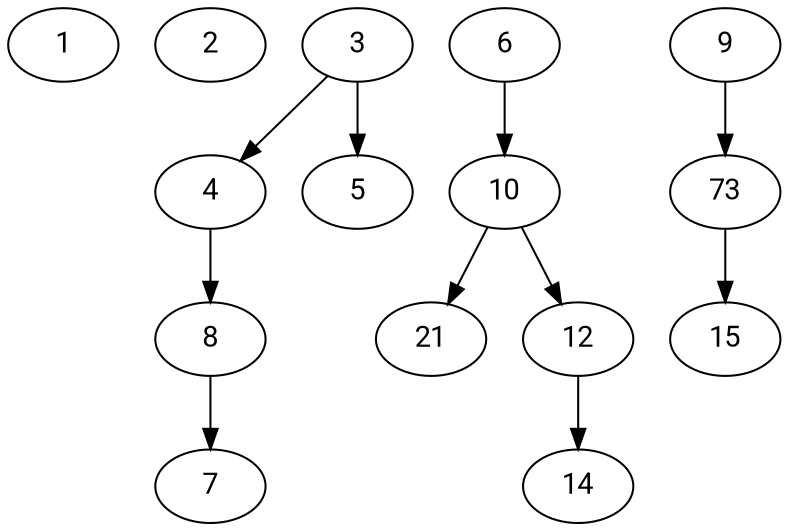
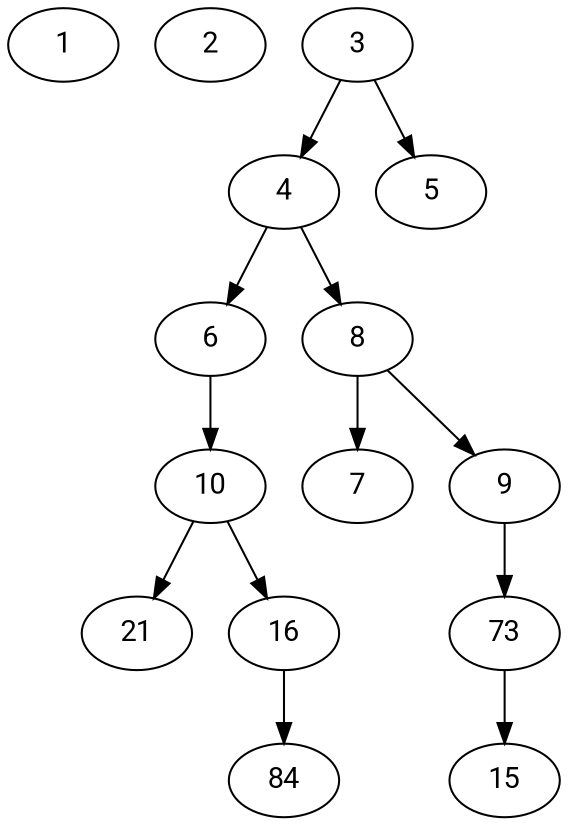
edge "4" -> "6": added
node "12": label "12" -> "16"
edge "8" -> "9": added
node "14": label "14" -> "84"
